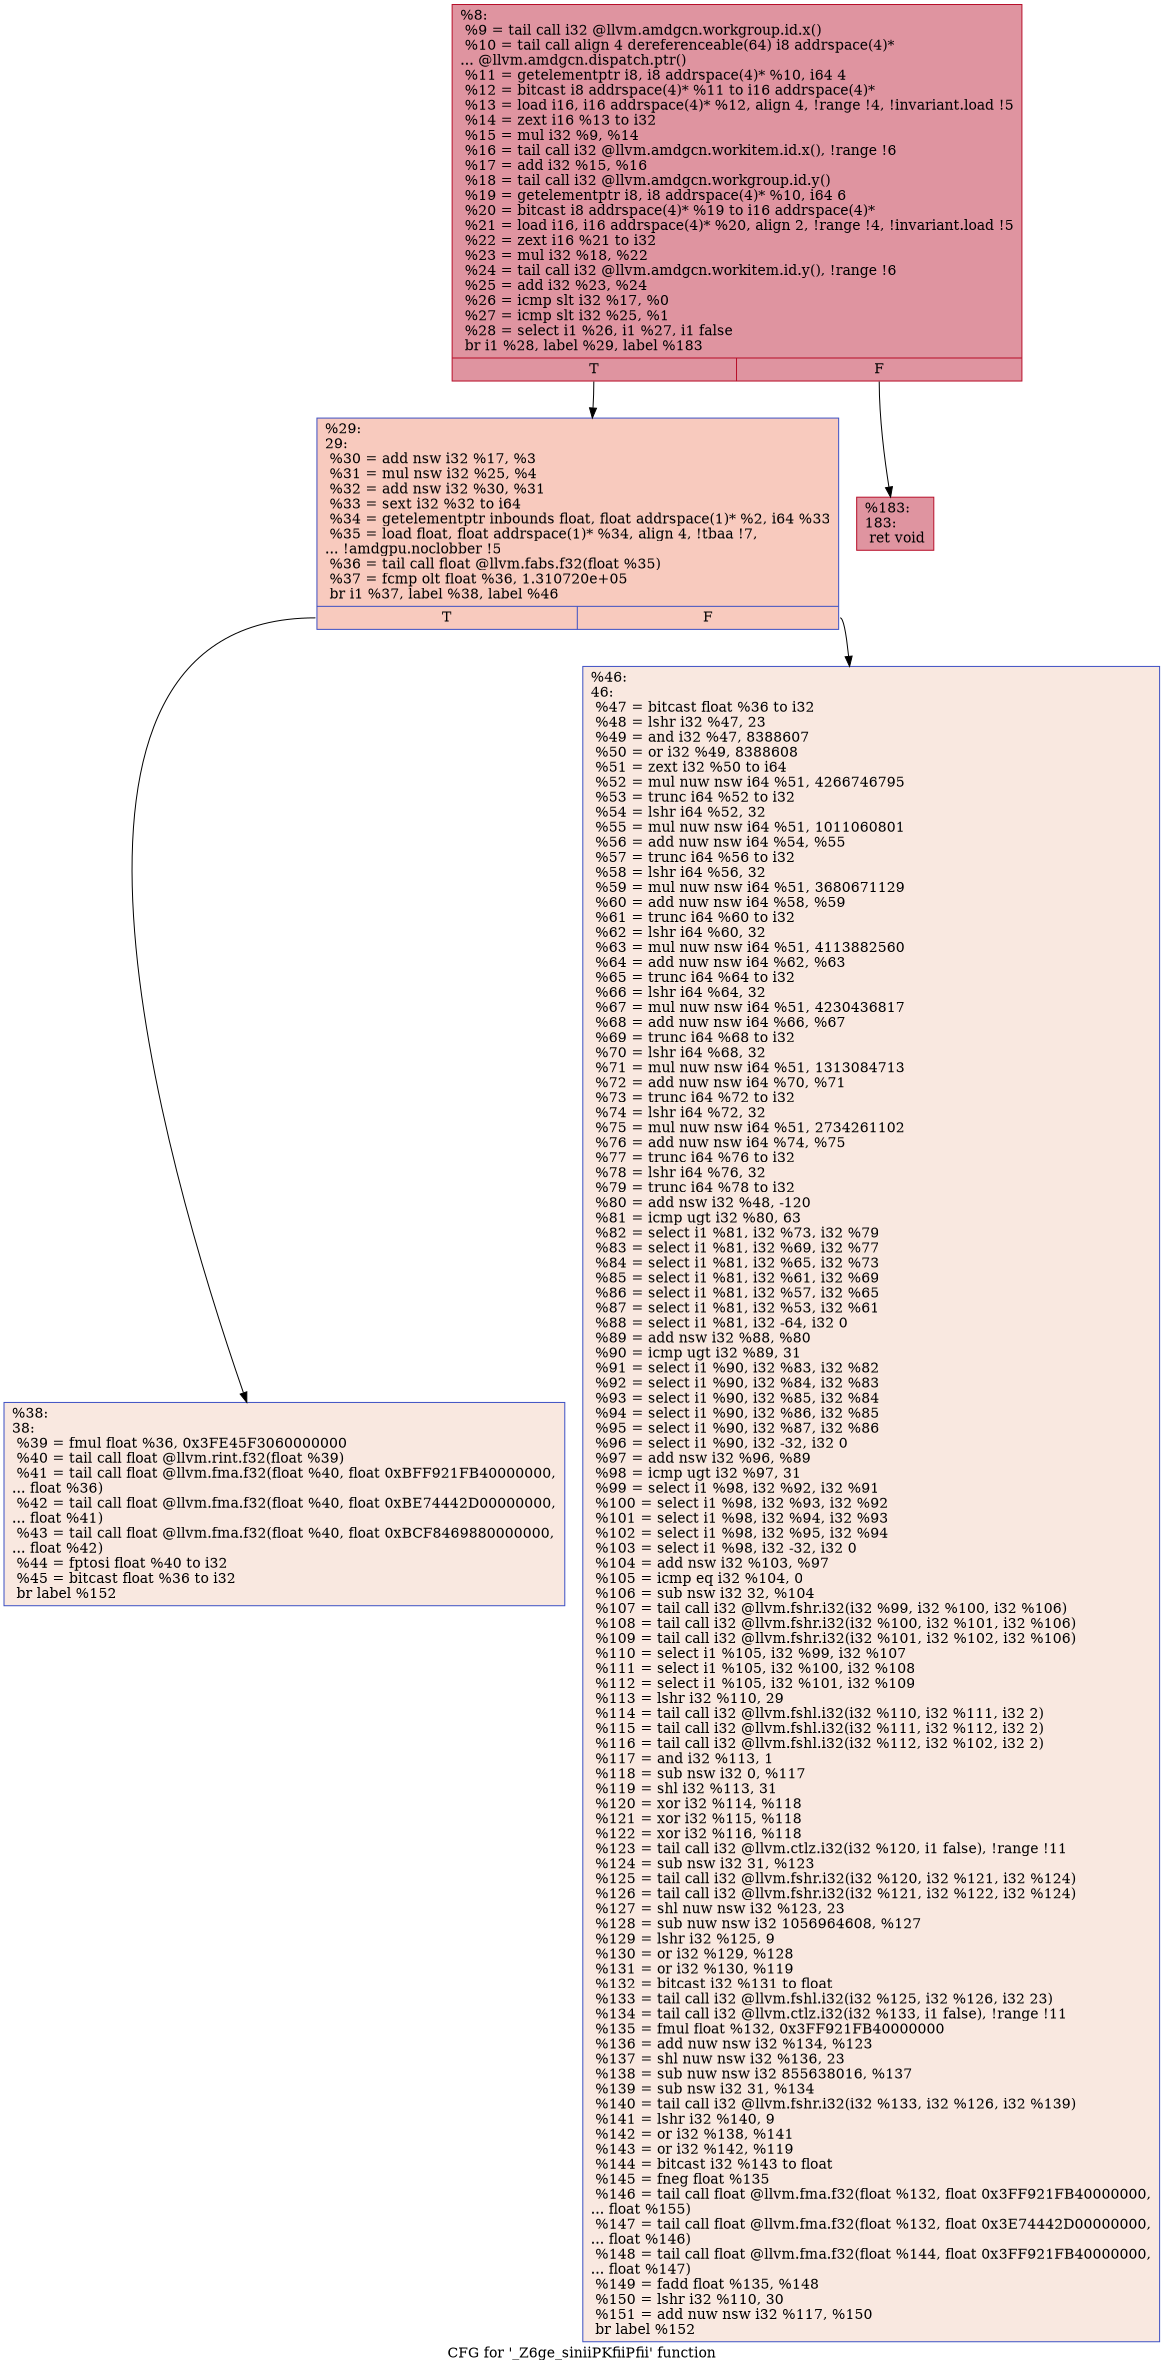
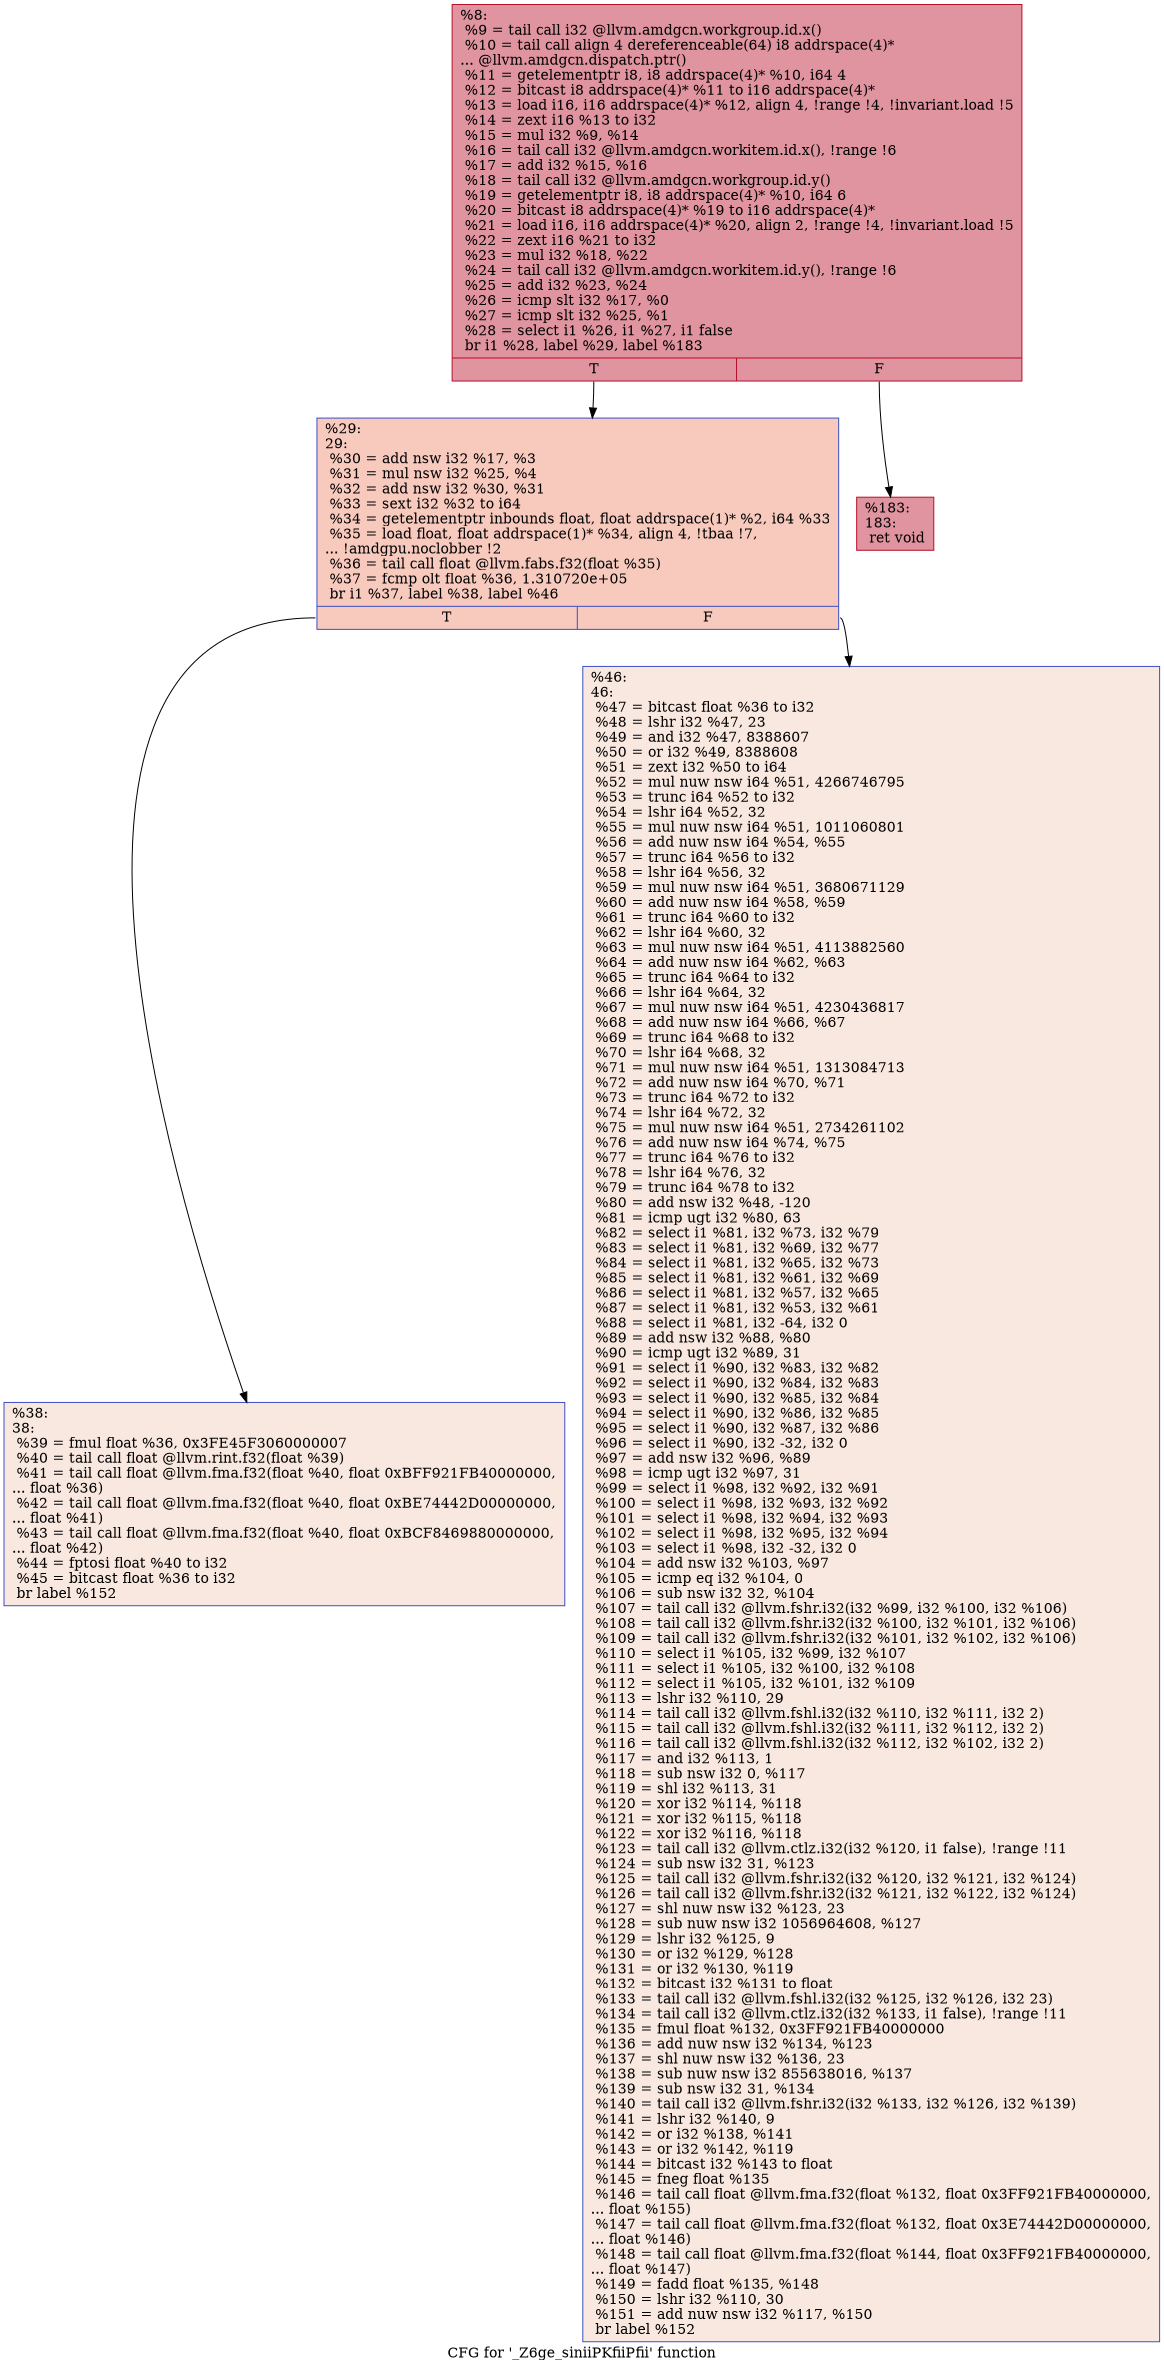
node "%29:": text "... !amdgpu.noclobber !5" -> "... !amdgpu.noclobber !2"
node "%38:": text "%39 = fmul float %36, 0x3FE45F3060000000" -> "%39 = fmul float %36, 0x3FE45F3060000007"
